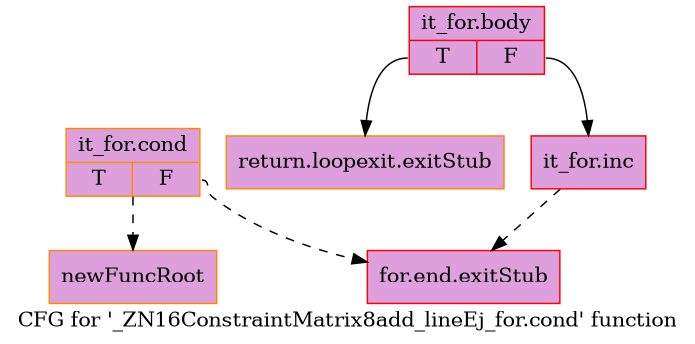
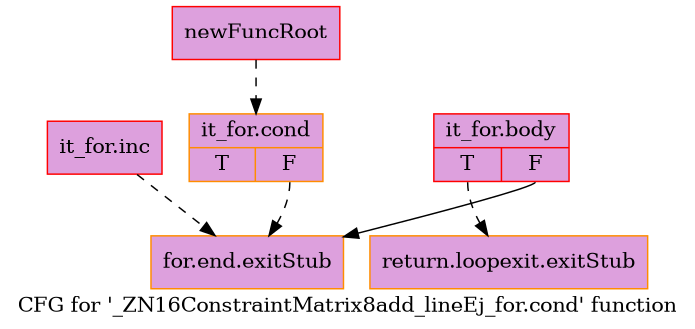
edge "it_for.body" -> "return.loopexit.exitStub": style solid -> dashed
edge "it_for.body" -> "it_for.inc": now "it_for.body" -> "for.end.exitStub"
edge "it_for.cond" -> "newFuncRoot": reversed
node "newFuncRoot": color darkorange -> red
node "for.end.exitStub": color red -> darkorange
